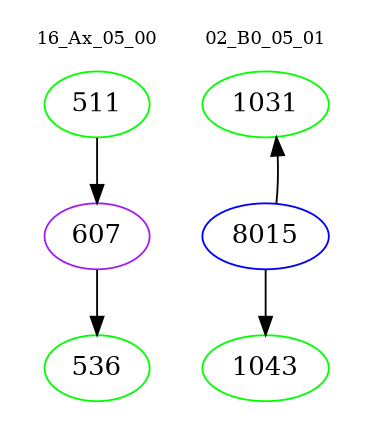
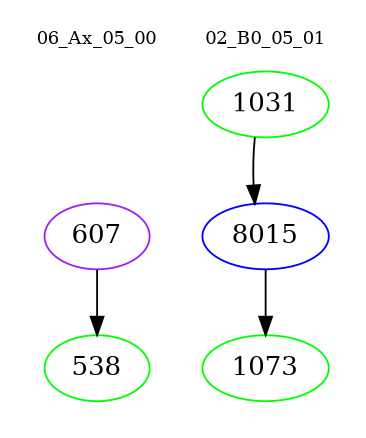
cluster "16_Ax_05_00": label "16_Ax_05_00" -> "06_Ax_05_00"
node "511": removed
edge "8015" -> "1031": reversed
node "536": label "536" -> "538"
node "1043": label "1043" -> "1073"
